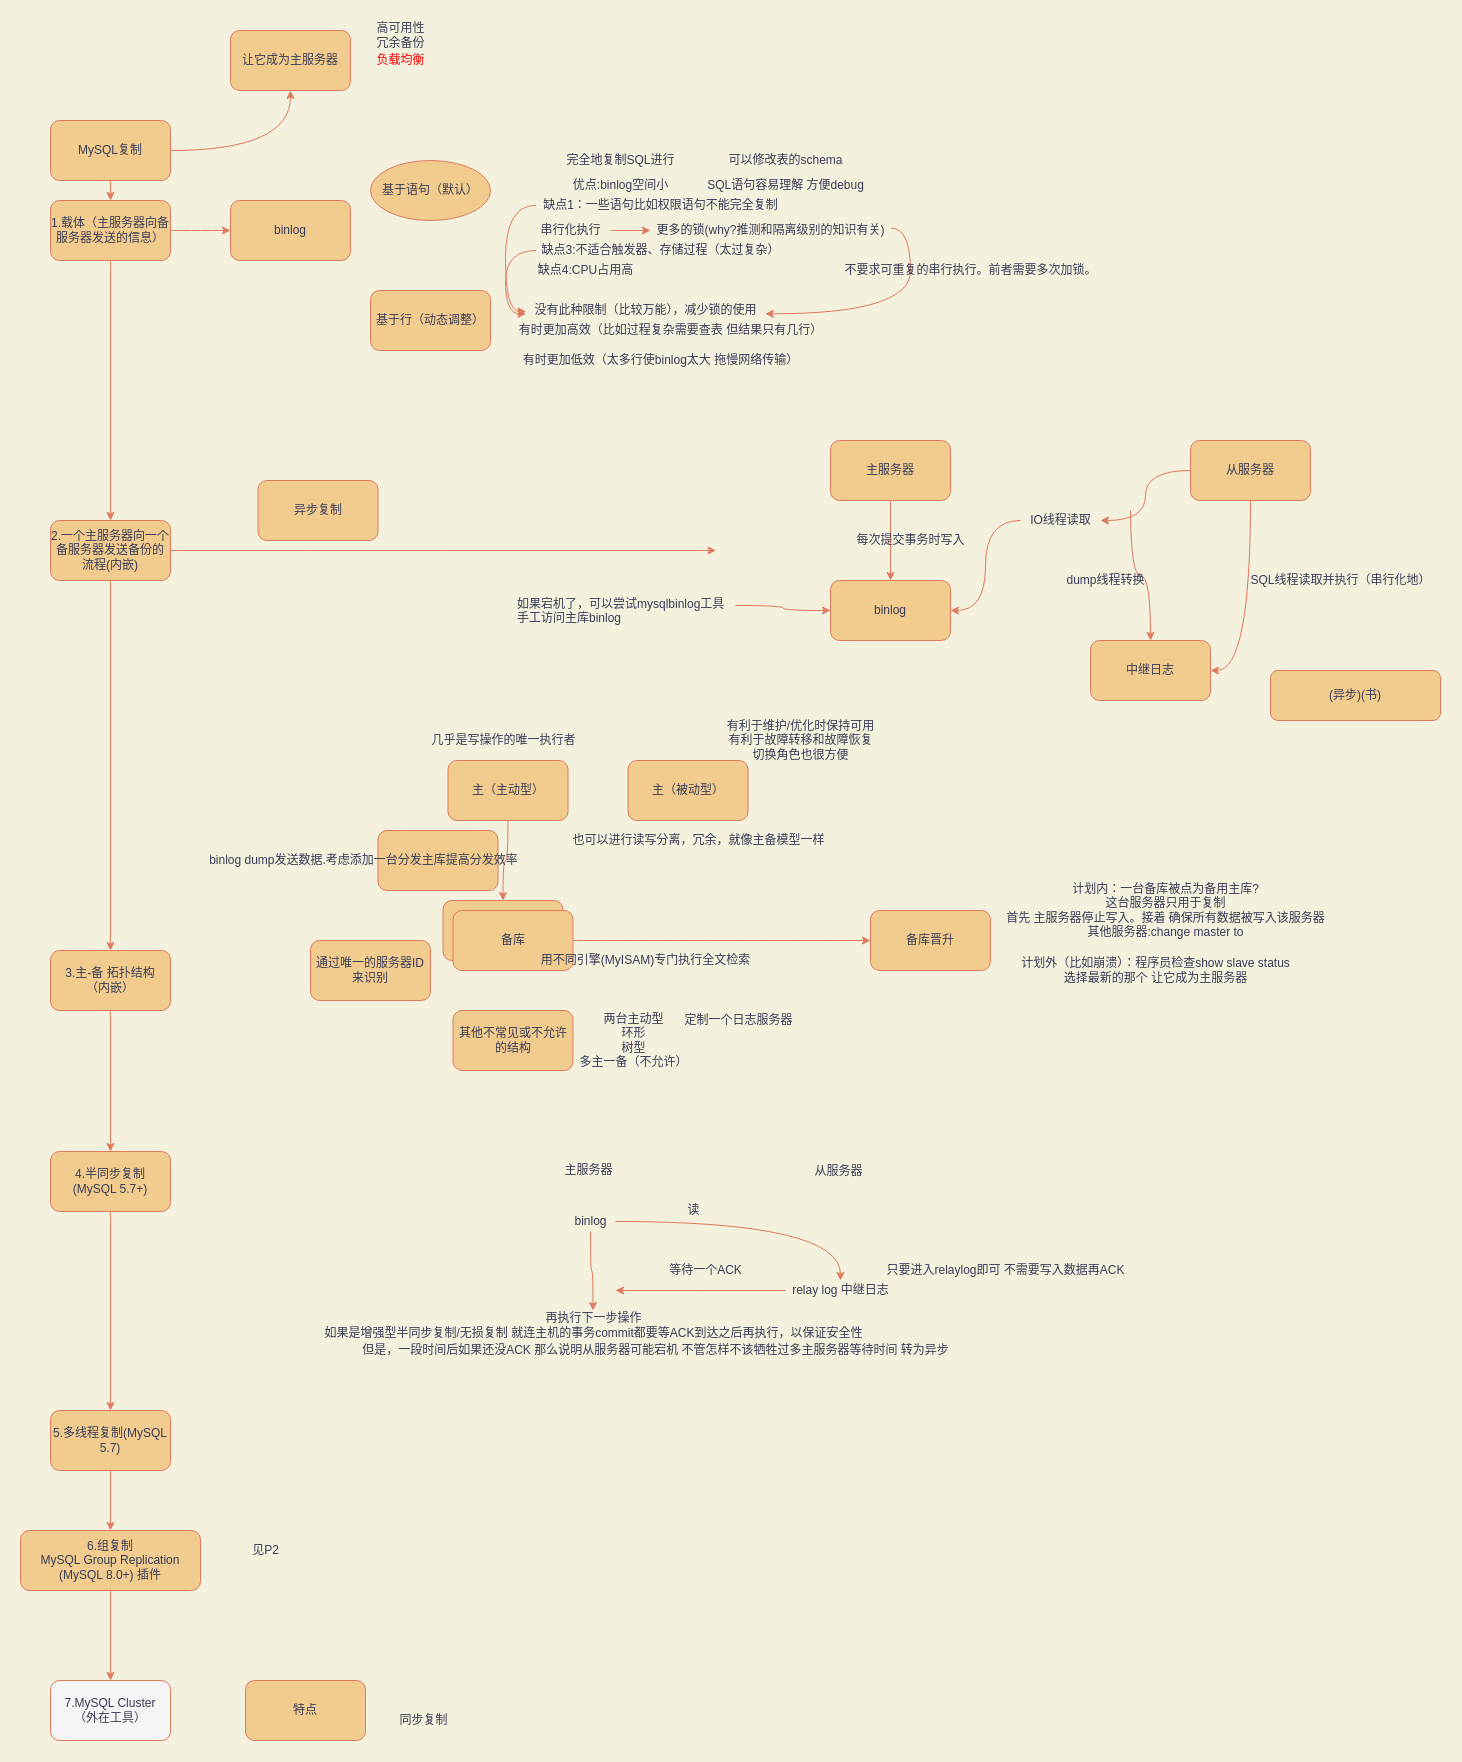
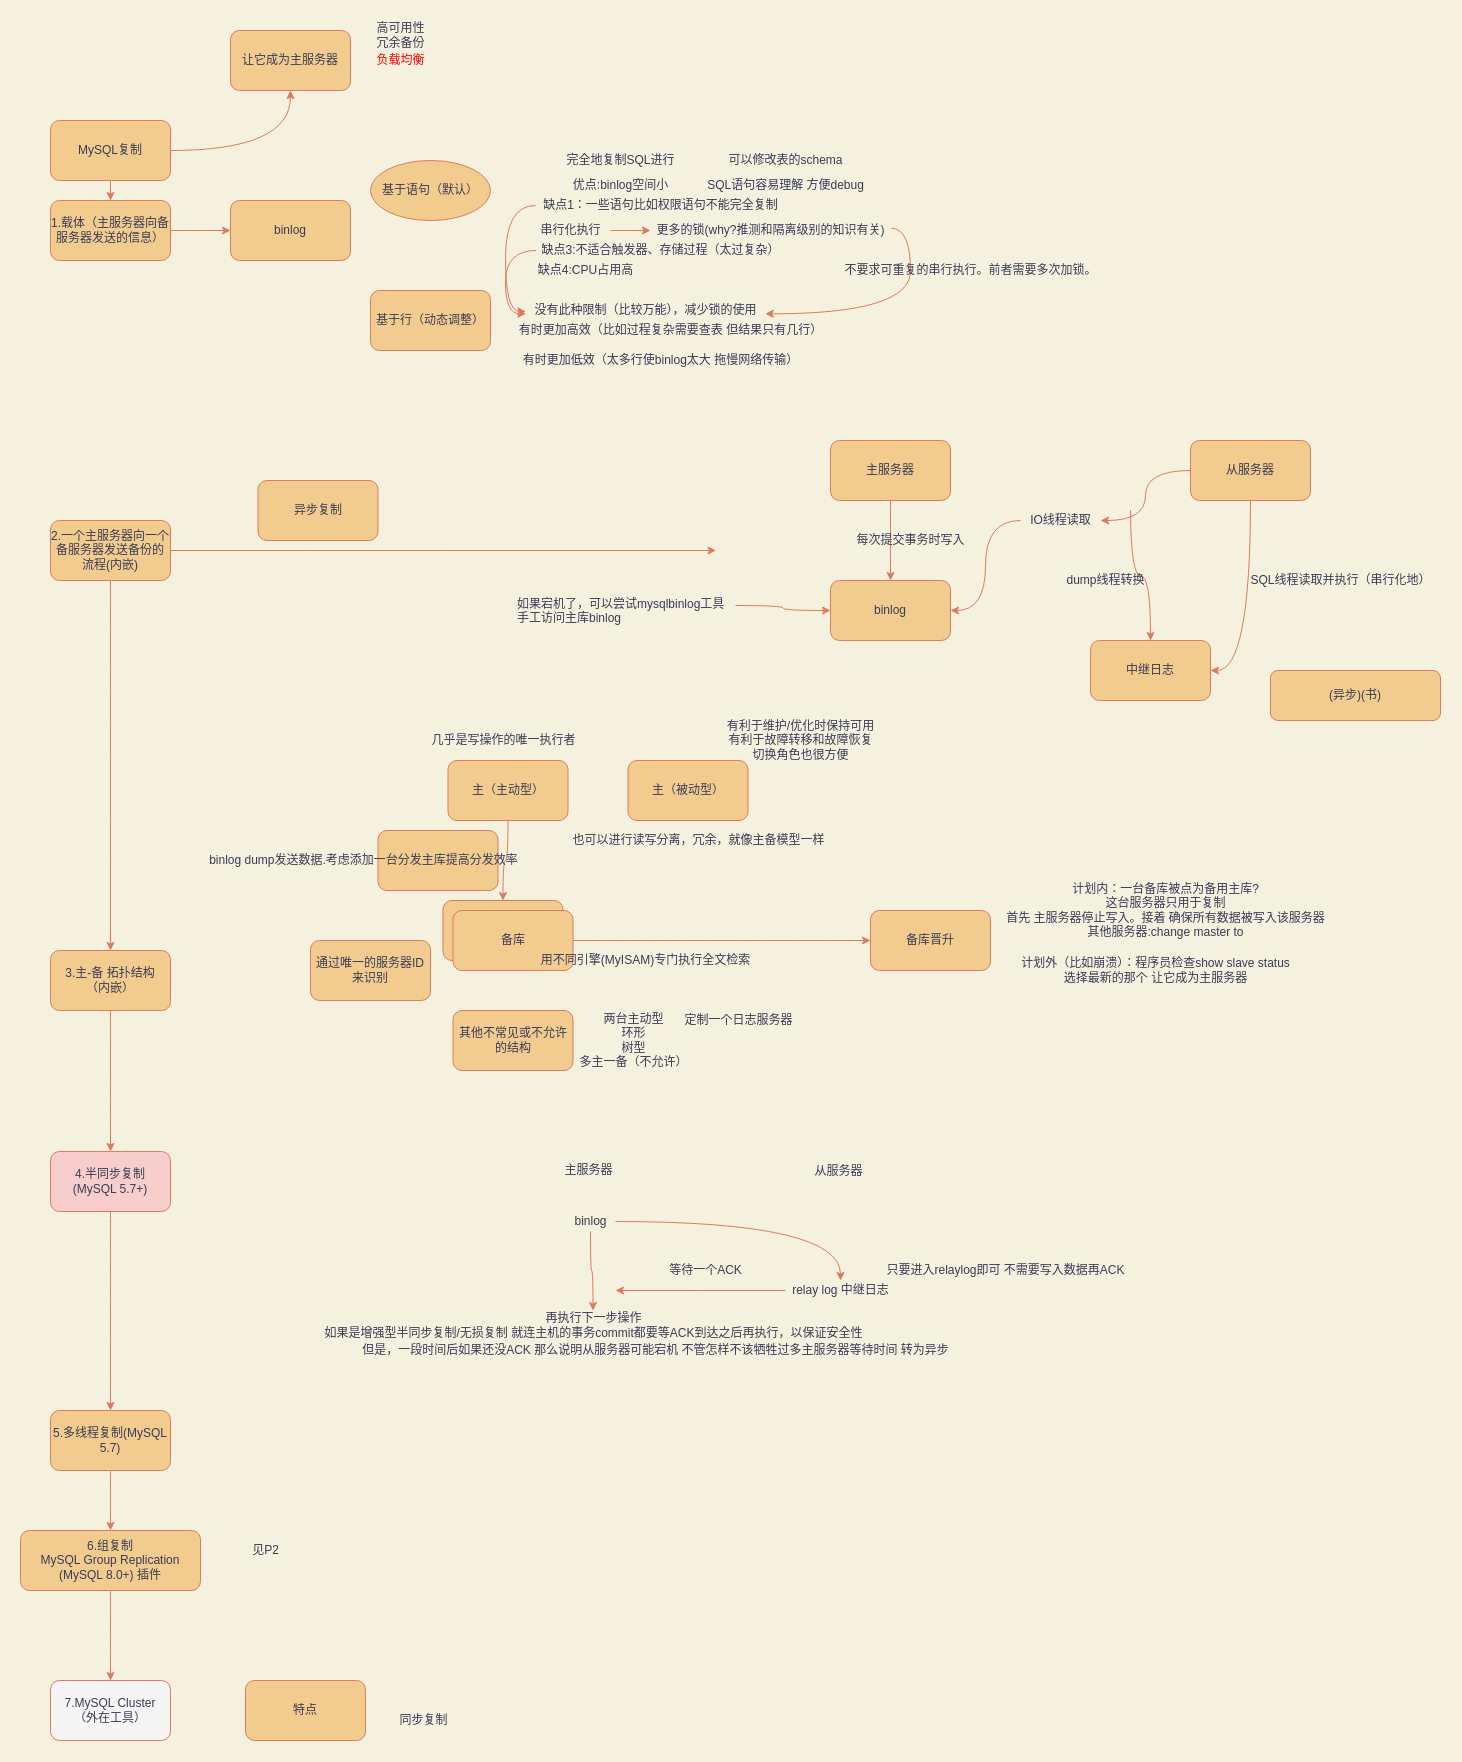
edge "1.载体（主服务器向备服务器发送的信息）" -> "2.一个主服务器向一个备服务器发送备份的流程(内嵌)": removed
node "4.半同步复制 (MySQL 5.7+)": fillcolor #f2cc8f -> #f8cecc
node "读": removed
